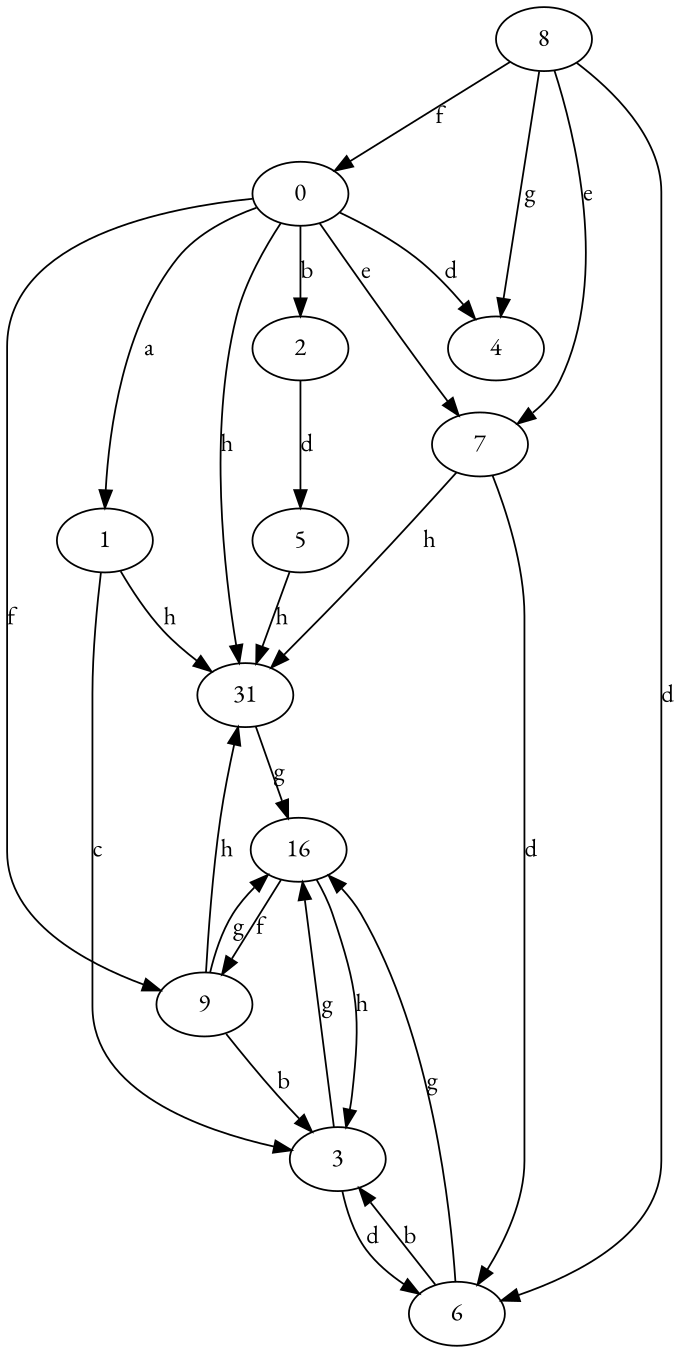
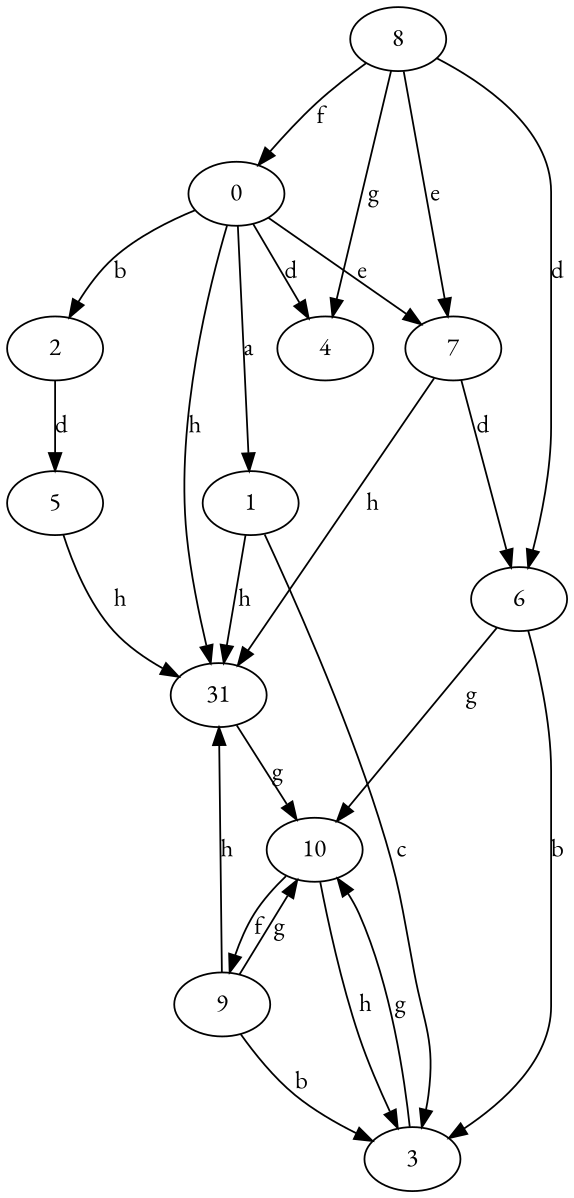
edge "0" -> "9": removed, label "f"
node "16": label "16" -> "10"
edge "3" -> "6": removed, label "d"
